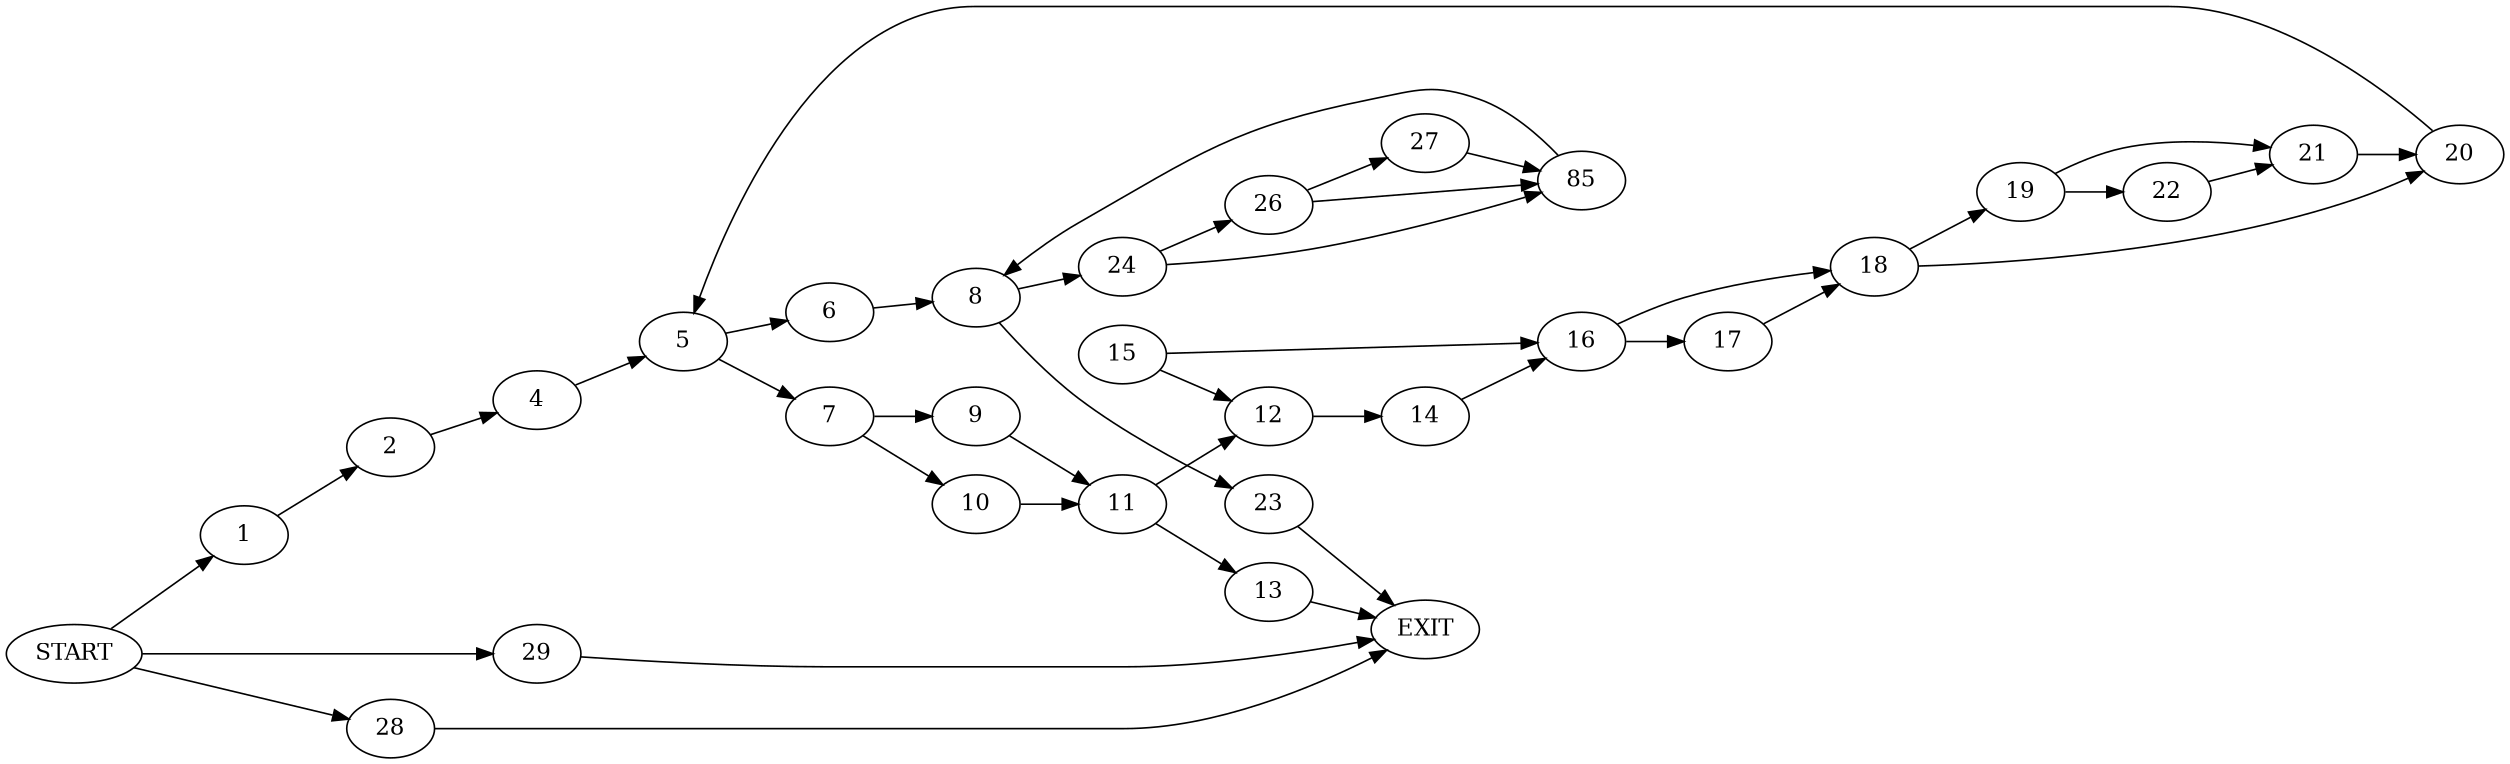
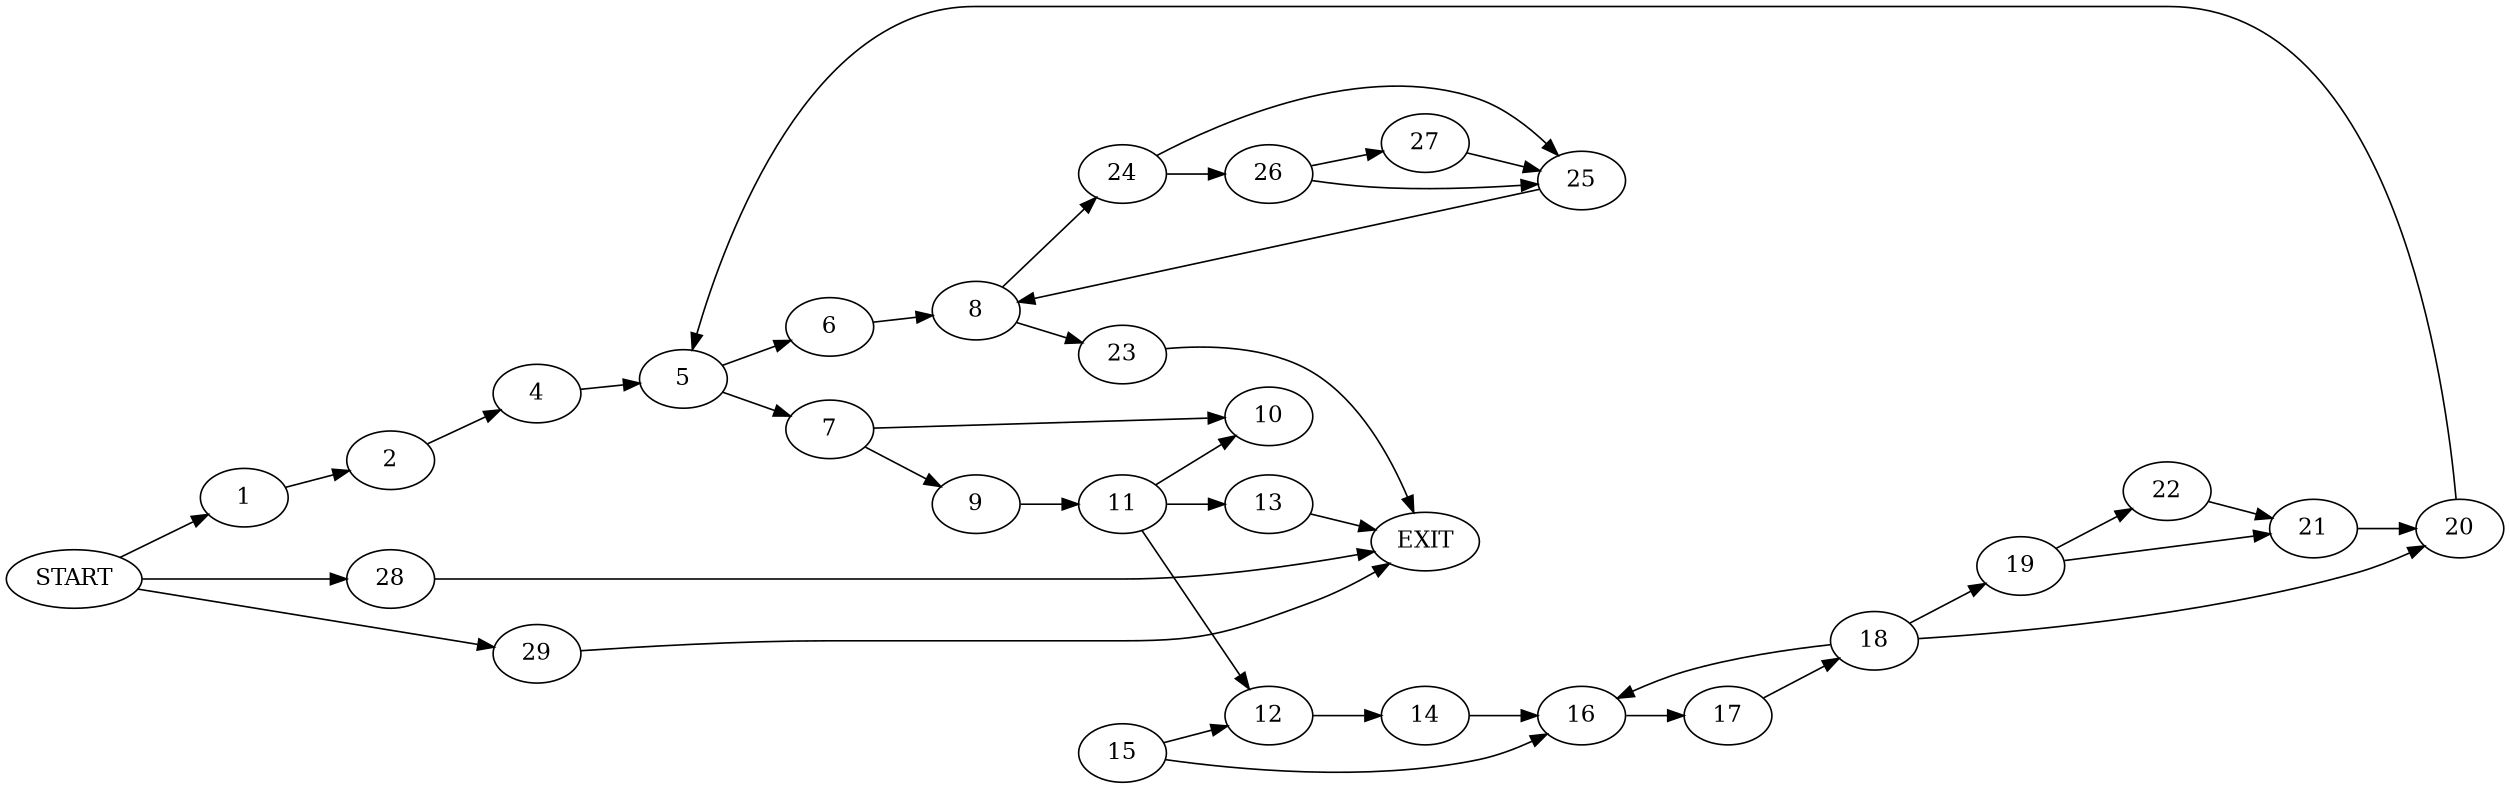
node "85": label "85" -> "25"
edge "16" -> "18": reversed
edge "10" -> "11": reversed
